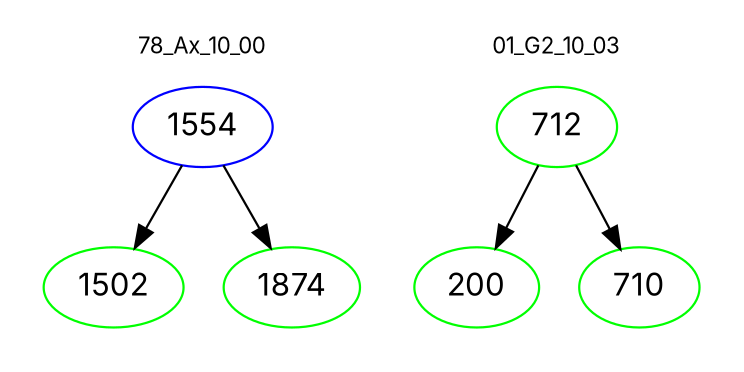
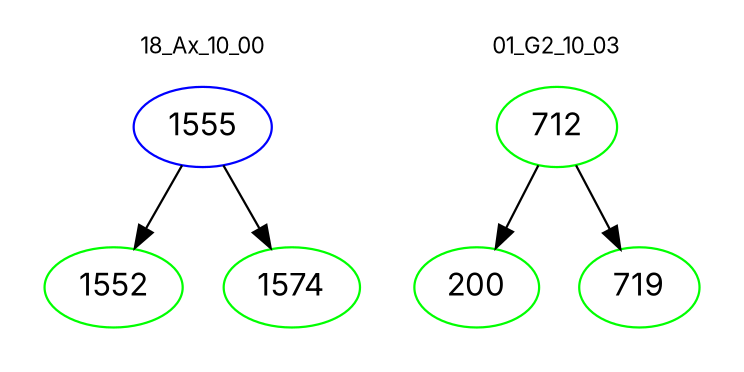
cluster "78_Ax_10_00": label "78_Ax_10_00" -> "18_Ax_10_00"
node "1554": label "1554" -> "1555"
node "1502": label "1502" -> "1552"
node "1874": label "1874" -> "1574"
node "710": label "710" -> "719"
